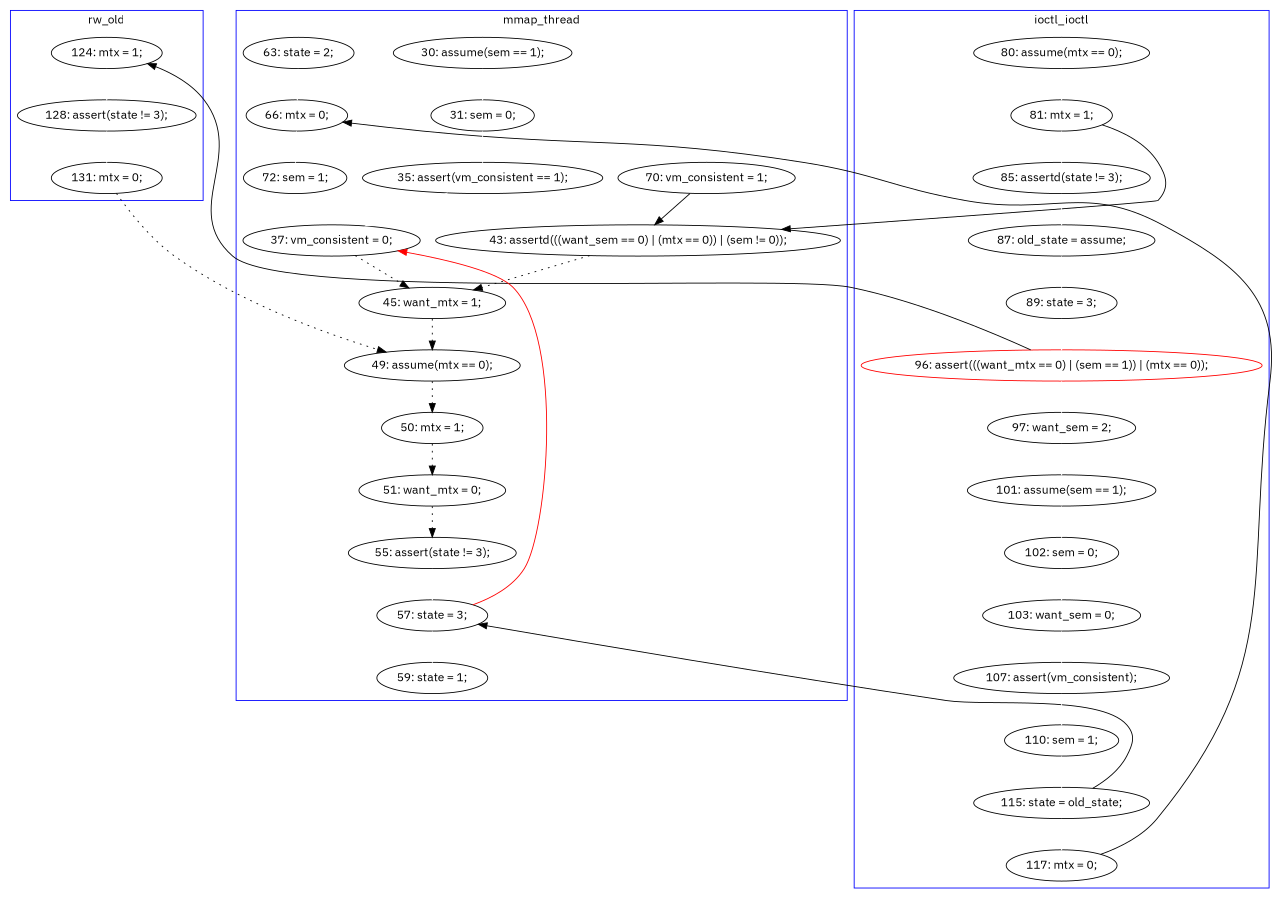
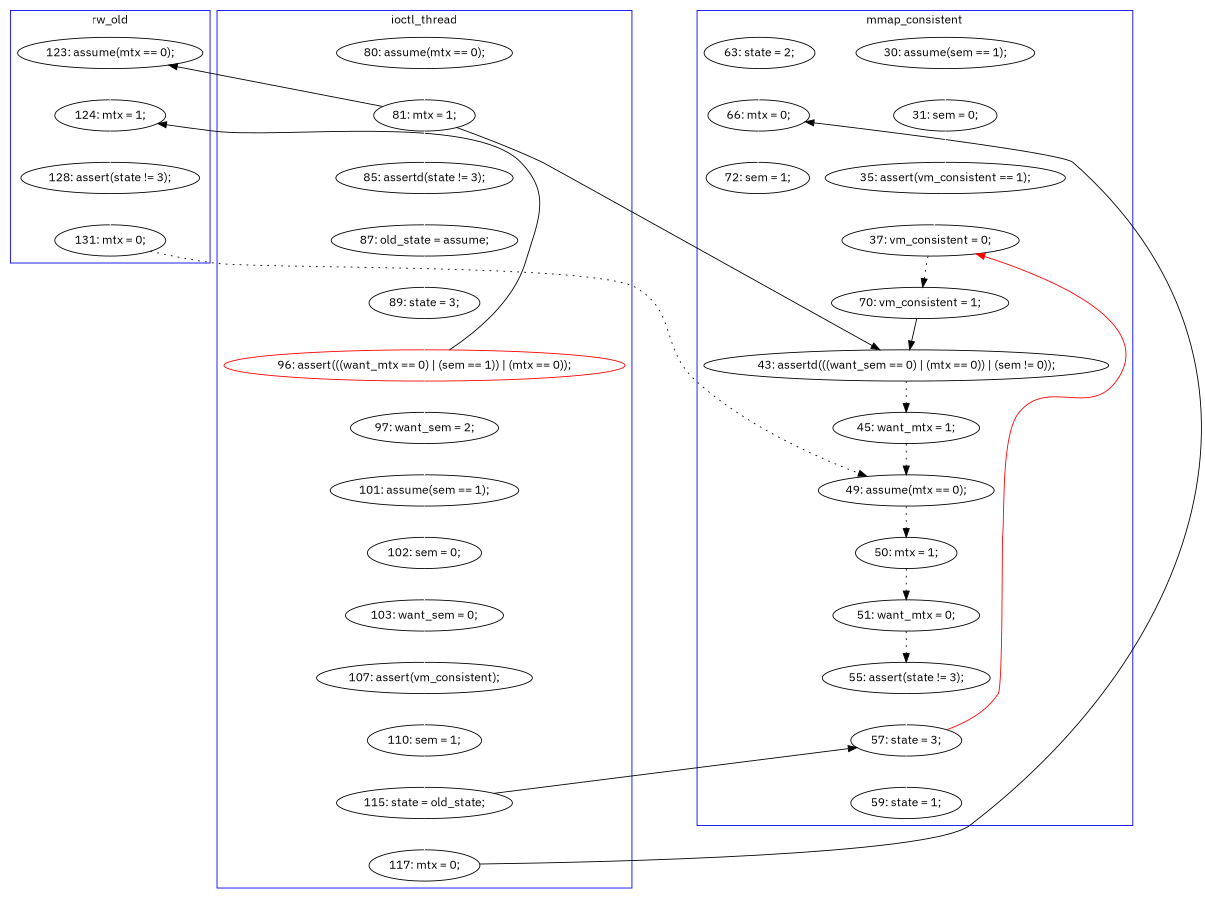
cluster "mmap_thread": label "mmap_thread" -> "mmap_consistent"
cluster "ioctl_ioctl": label "ioctl_ioctl" -> "ioctl_thread"
node "123: assume(mtx == 0);": added
edge "37: vm_consistent = 0;" -> "45: want_mtx = 1;": now "37: vm_consistent = 0;" -> "70: vm_consistent = 1;"
